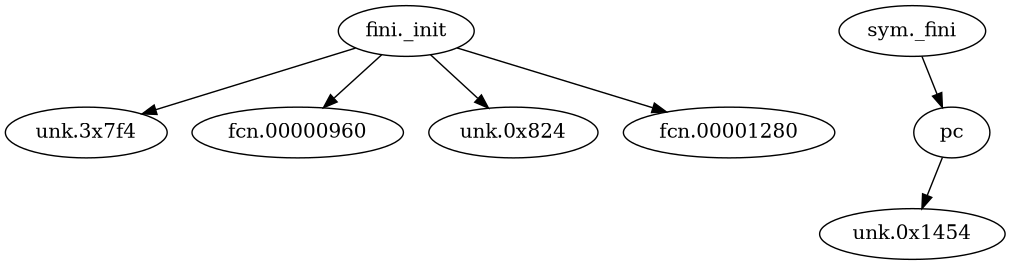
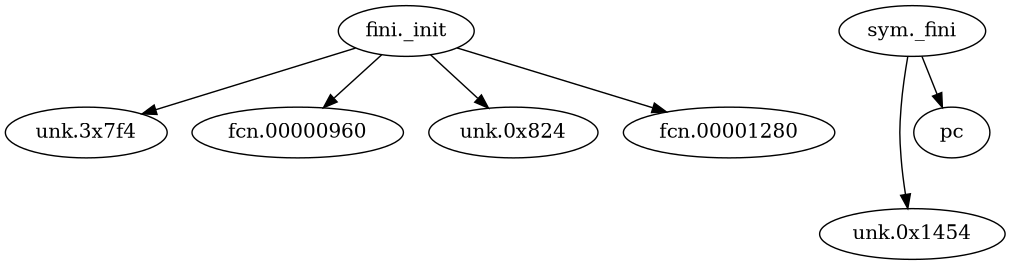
edge "pc" -> "unk.0x1454": now "sym._fini" -> "unk.0x1454"
